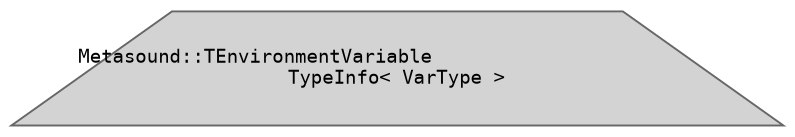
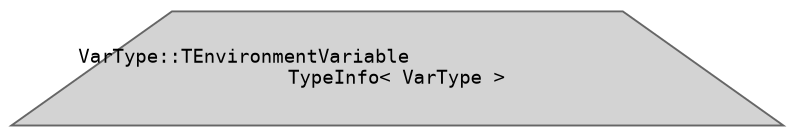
node "Metasound::TEnvironmentVariable TypeInfo< VarType >": label "Metasound::TEnvironmentVariable TypeInfo< VarType >" -> "VarType::TEnvironmentVariable TypeInfo< VarType >"
